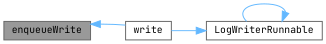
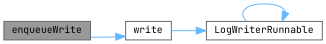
edge "write" -> "enqueueWrite": reversed
